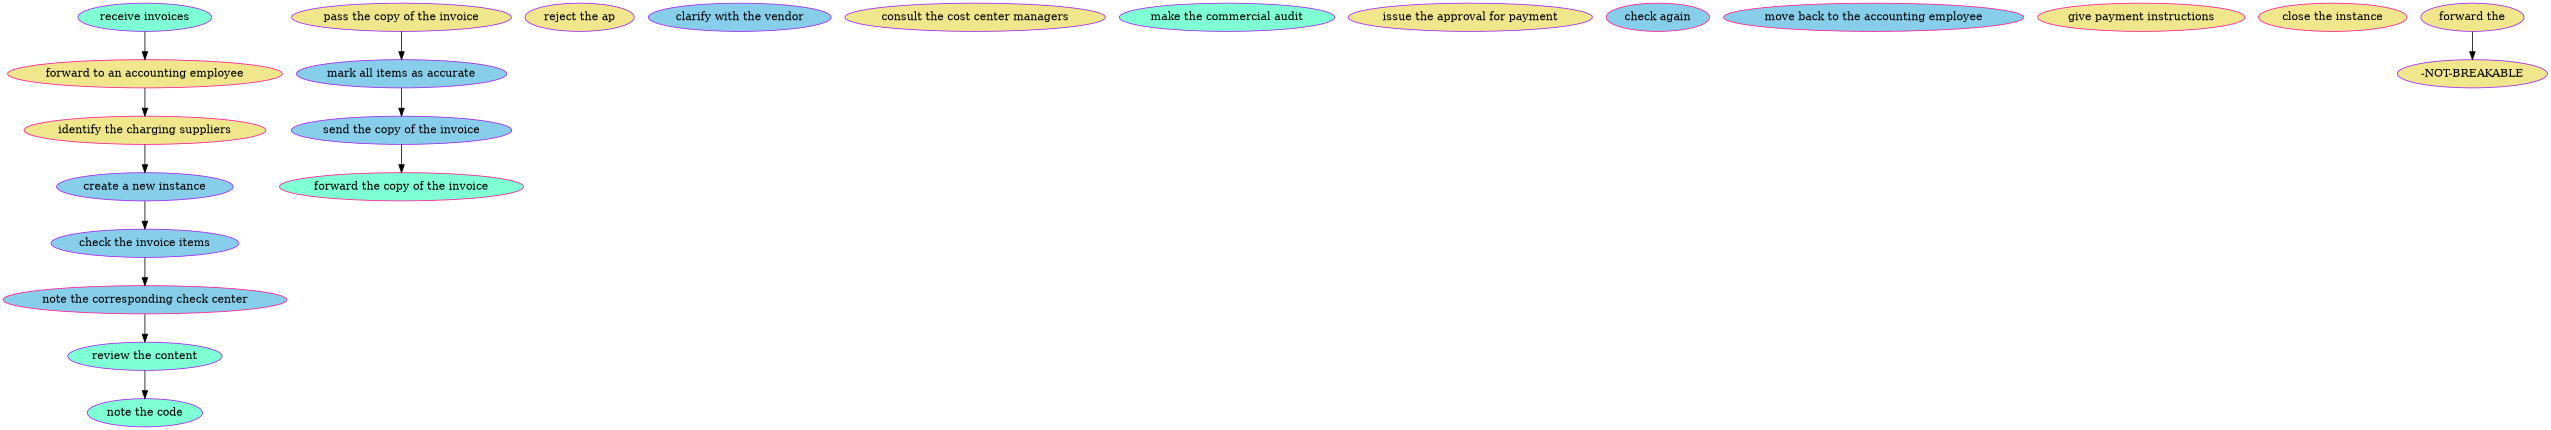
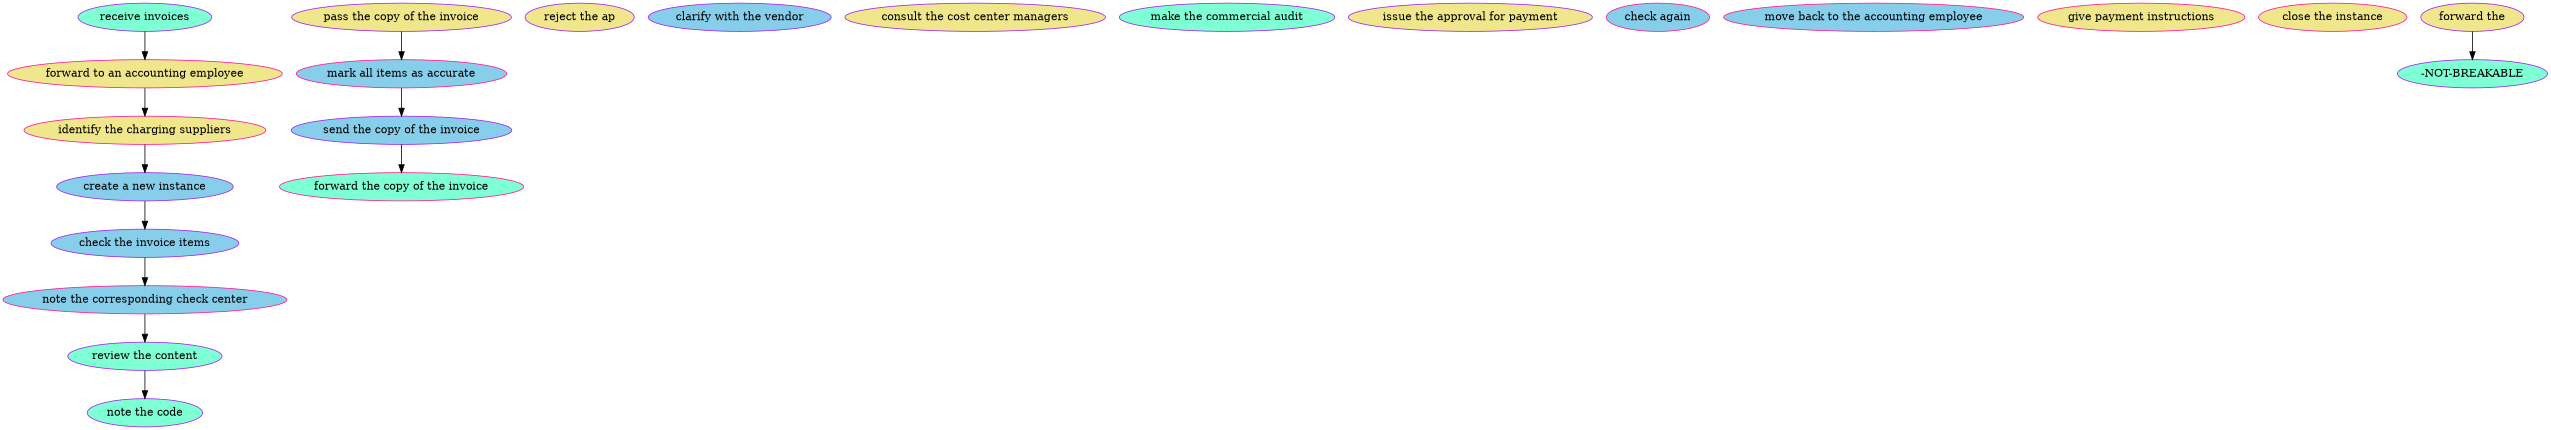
node "mark all items as accurate": color purple -> deeppink
node "-NOT-BREAKABLE": fillcolor khaki -> aquamarine
